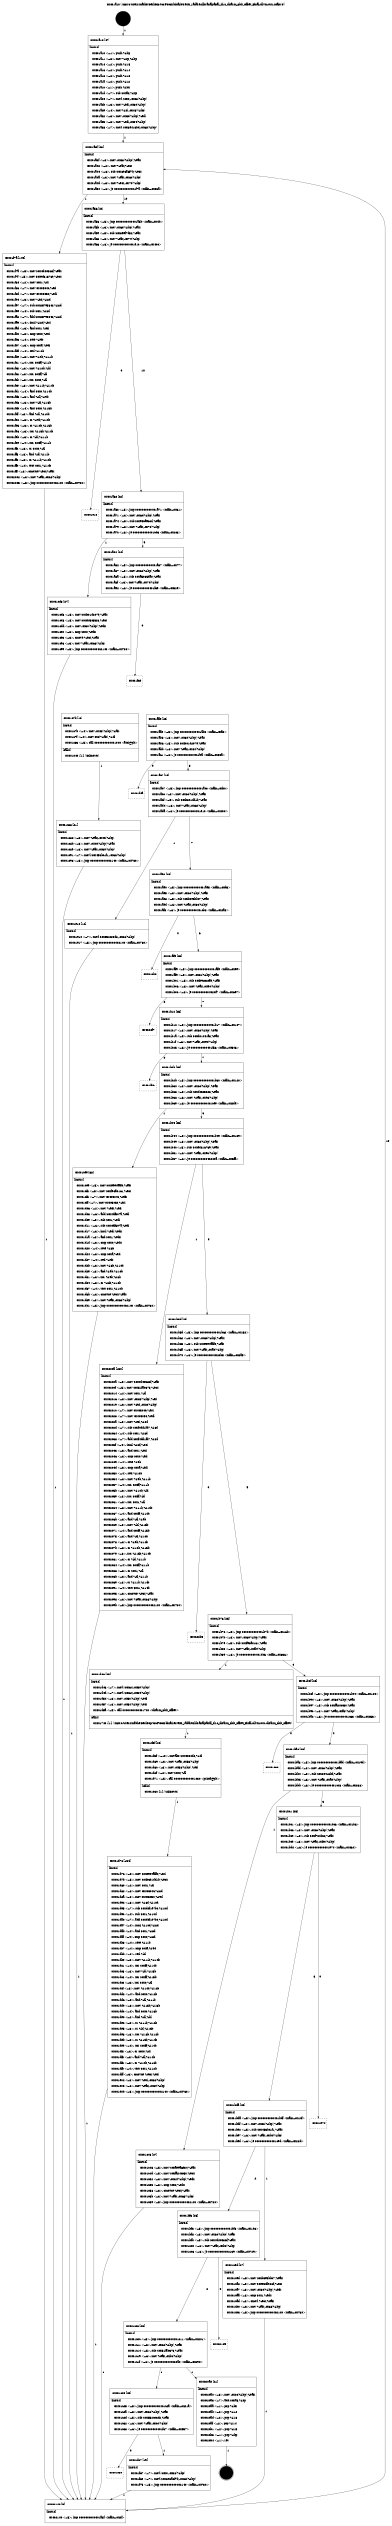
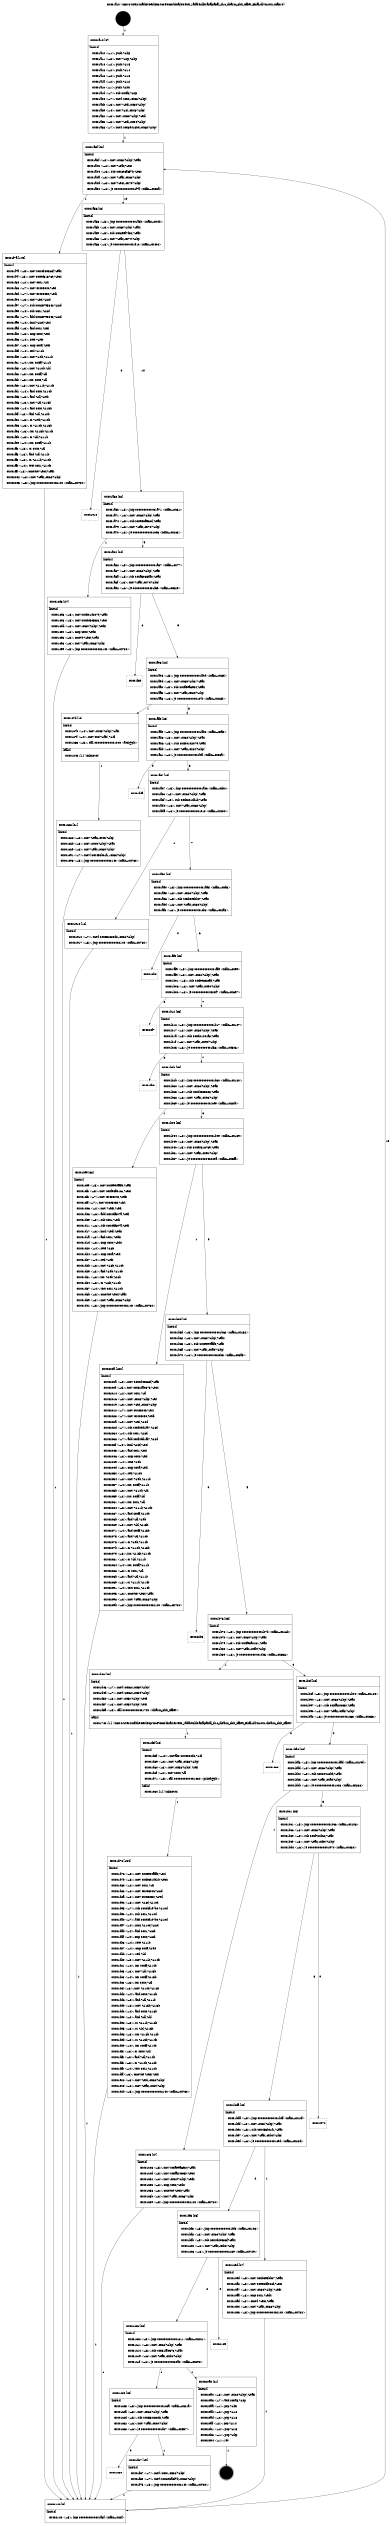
node "0x401a98 [22]": added
